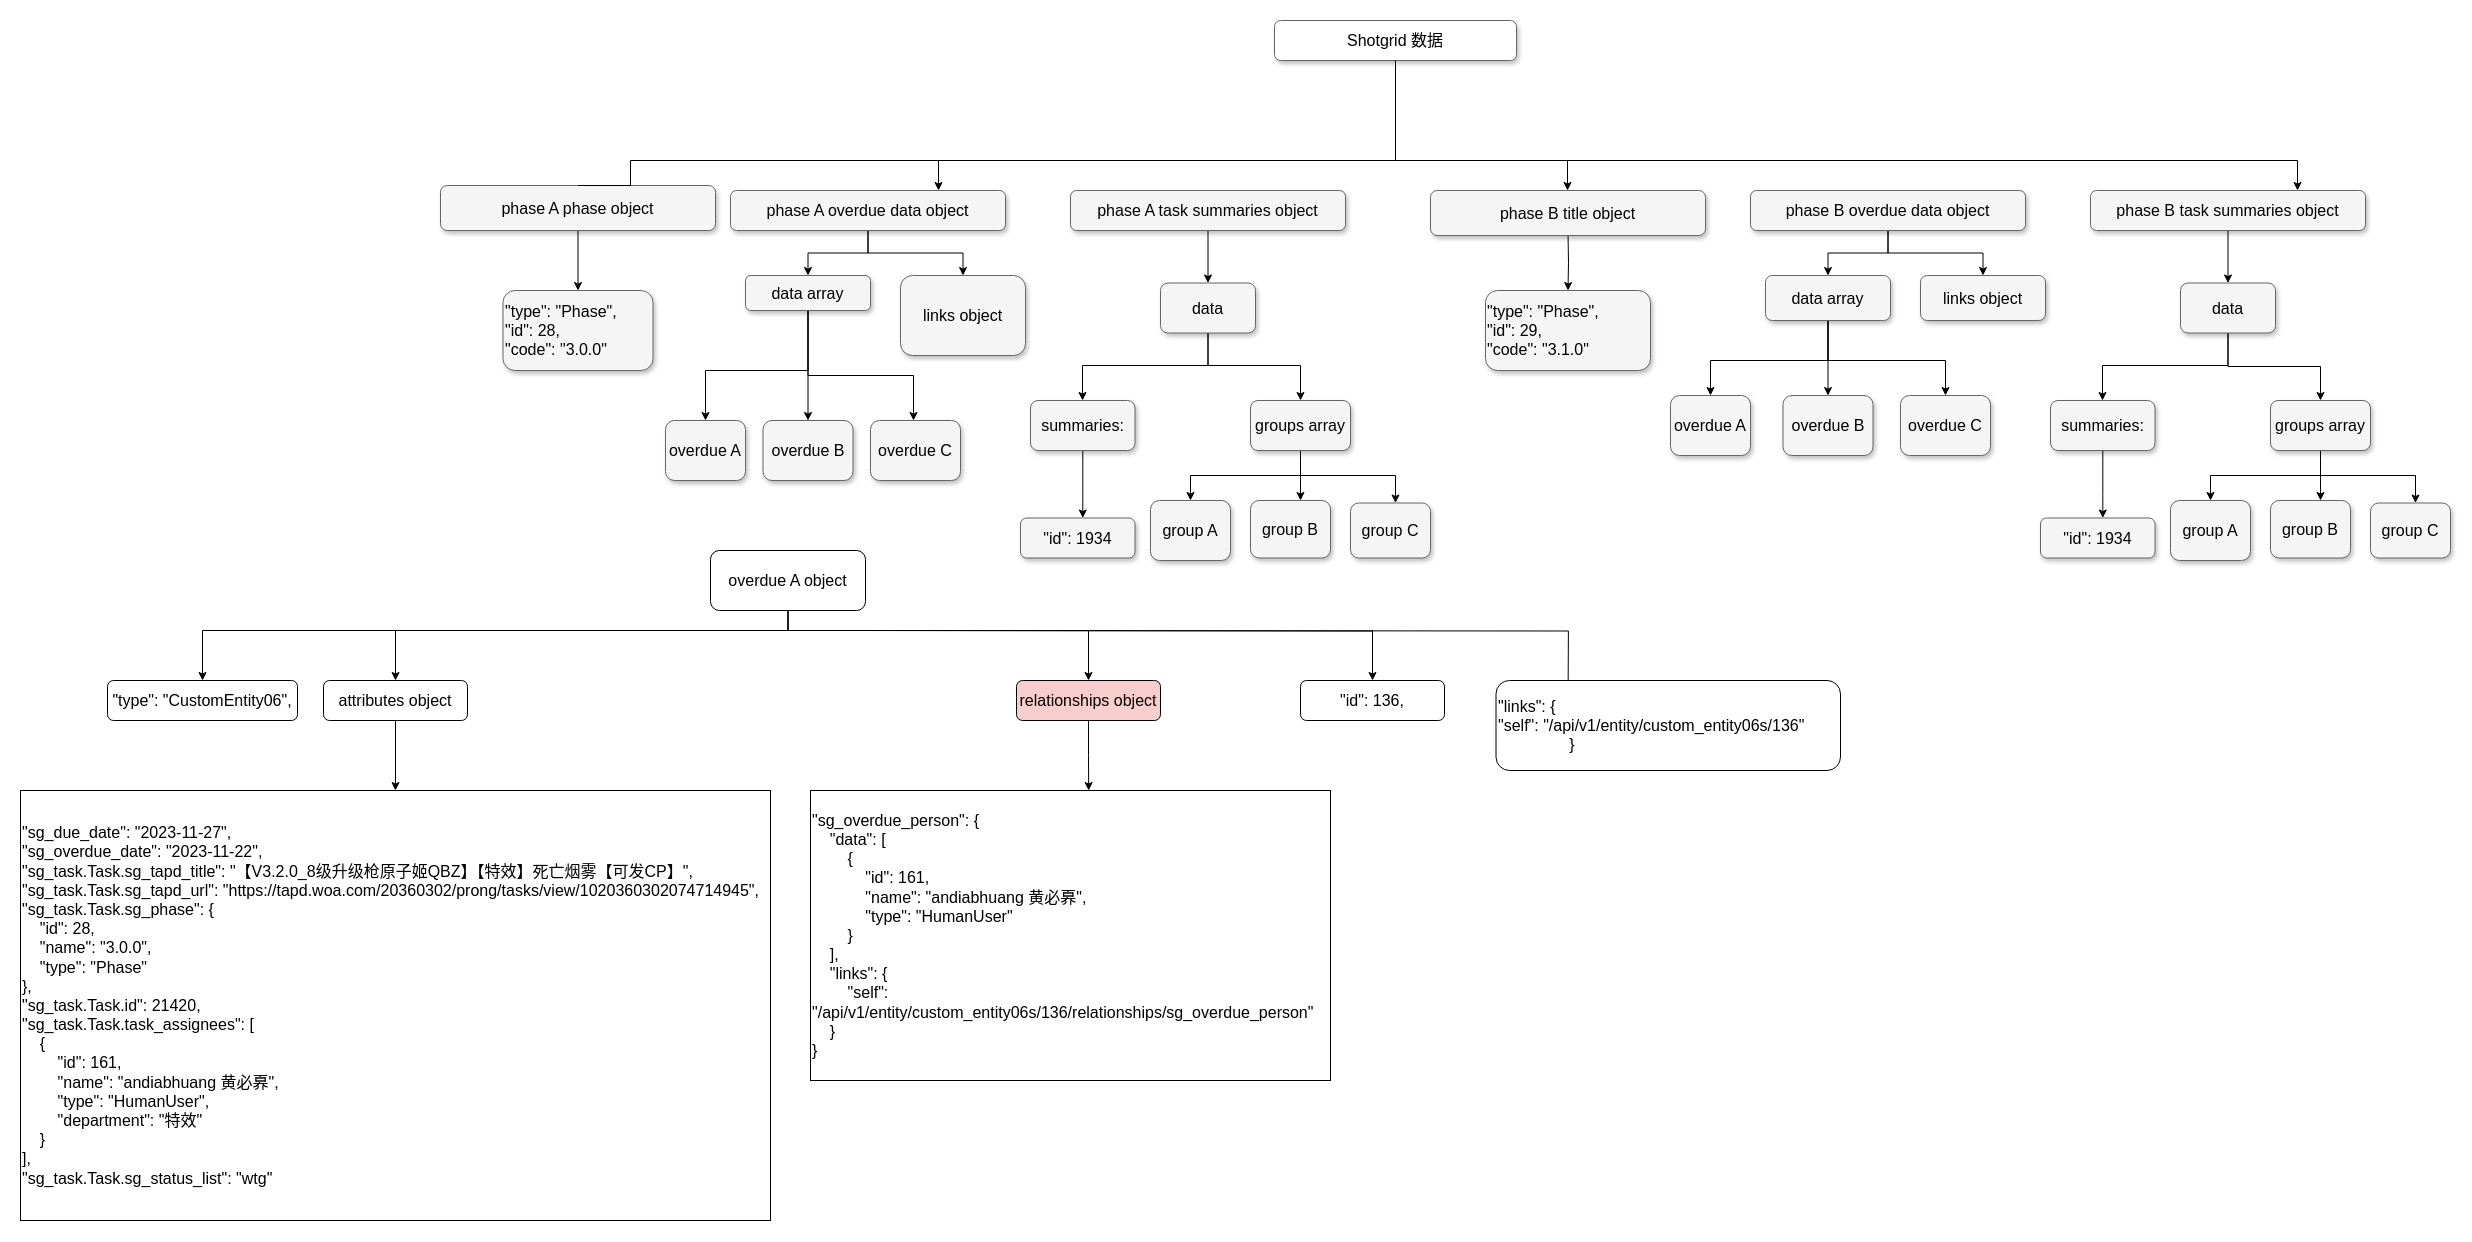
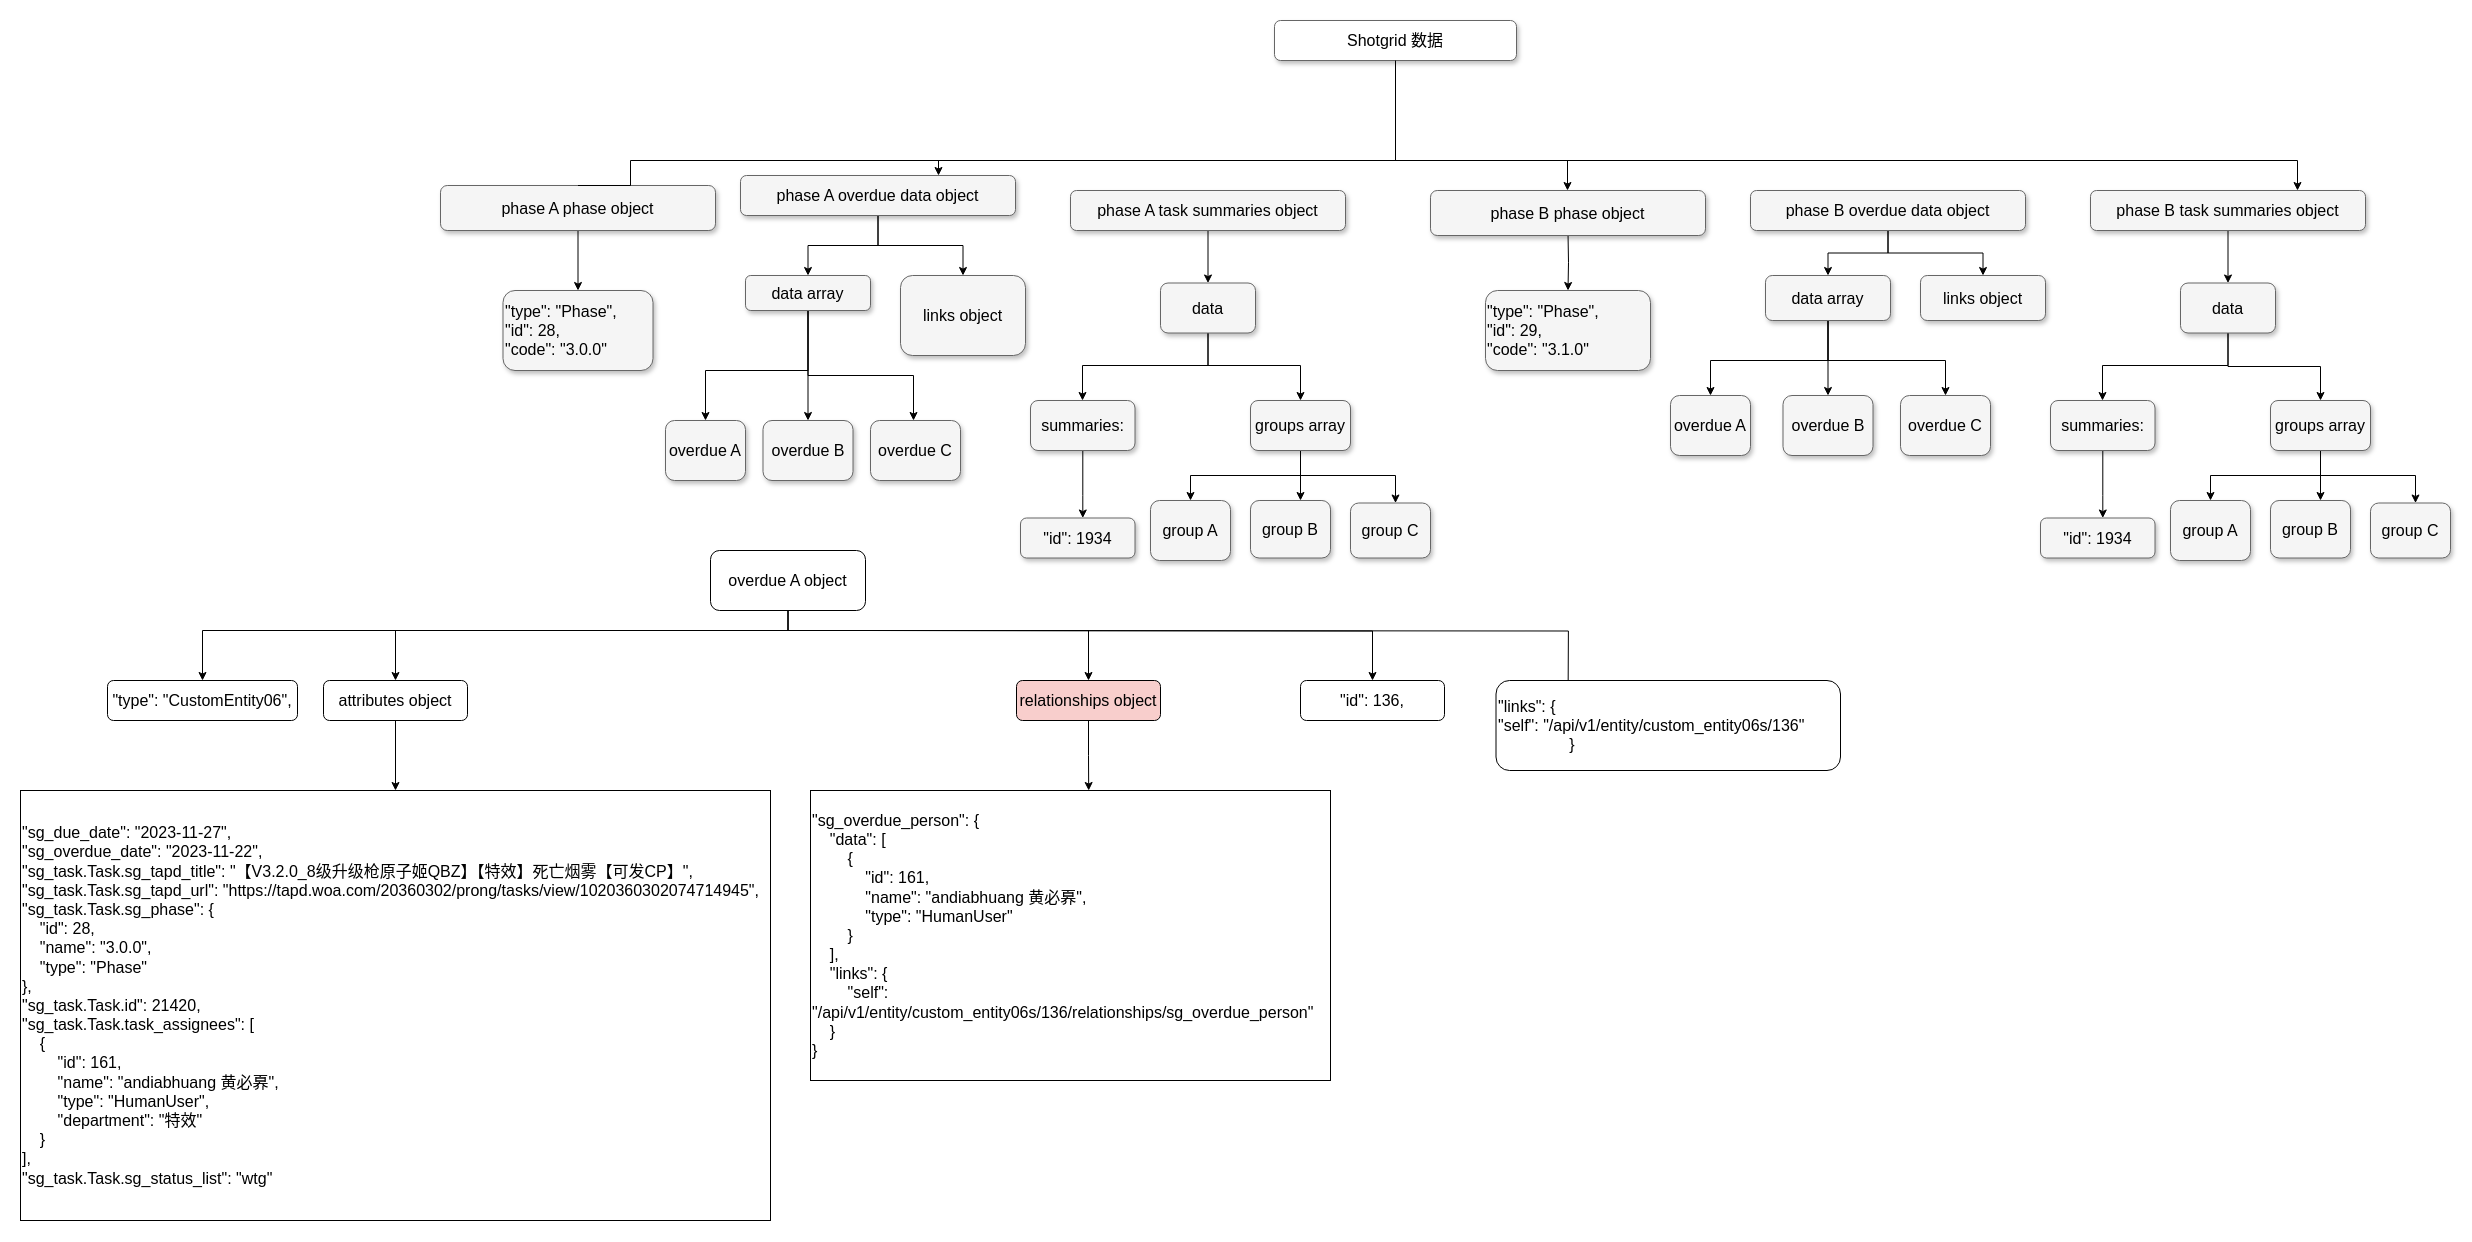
node "phase A overdue data object": moved (868, 211) -> (878, 196)
node "phase B title object": label "phase B title object" -> "phase B phase object"
